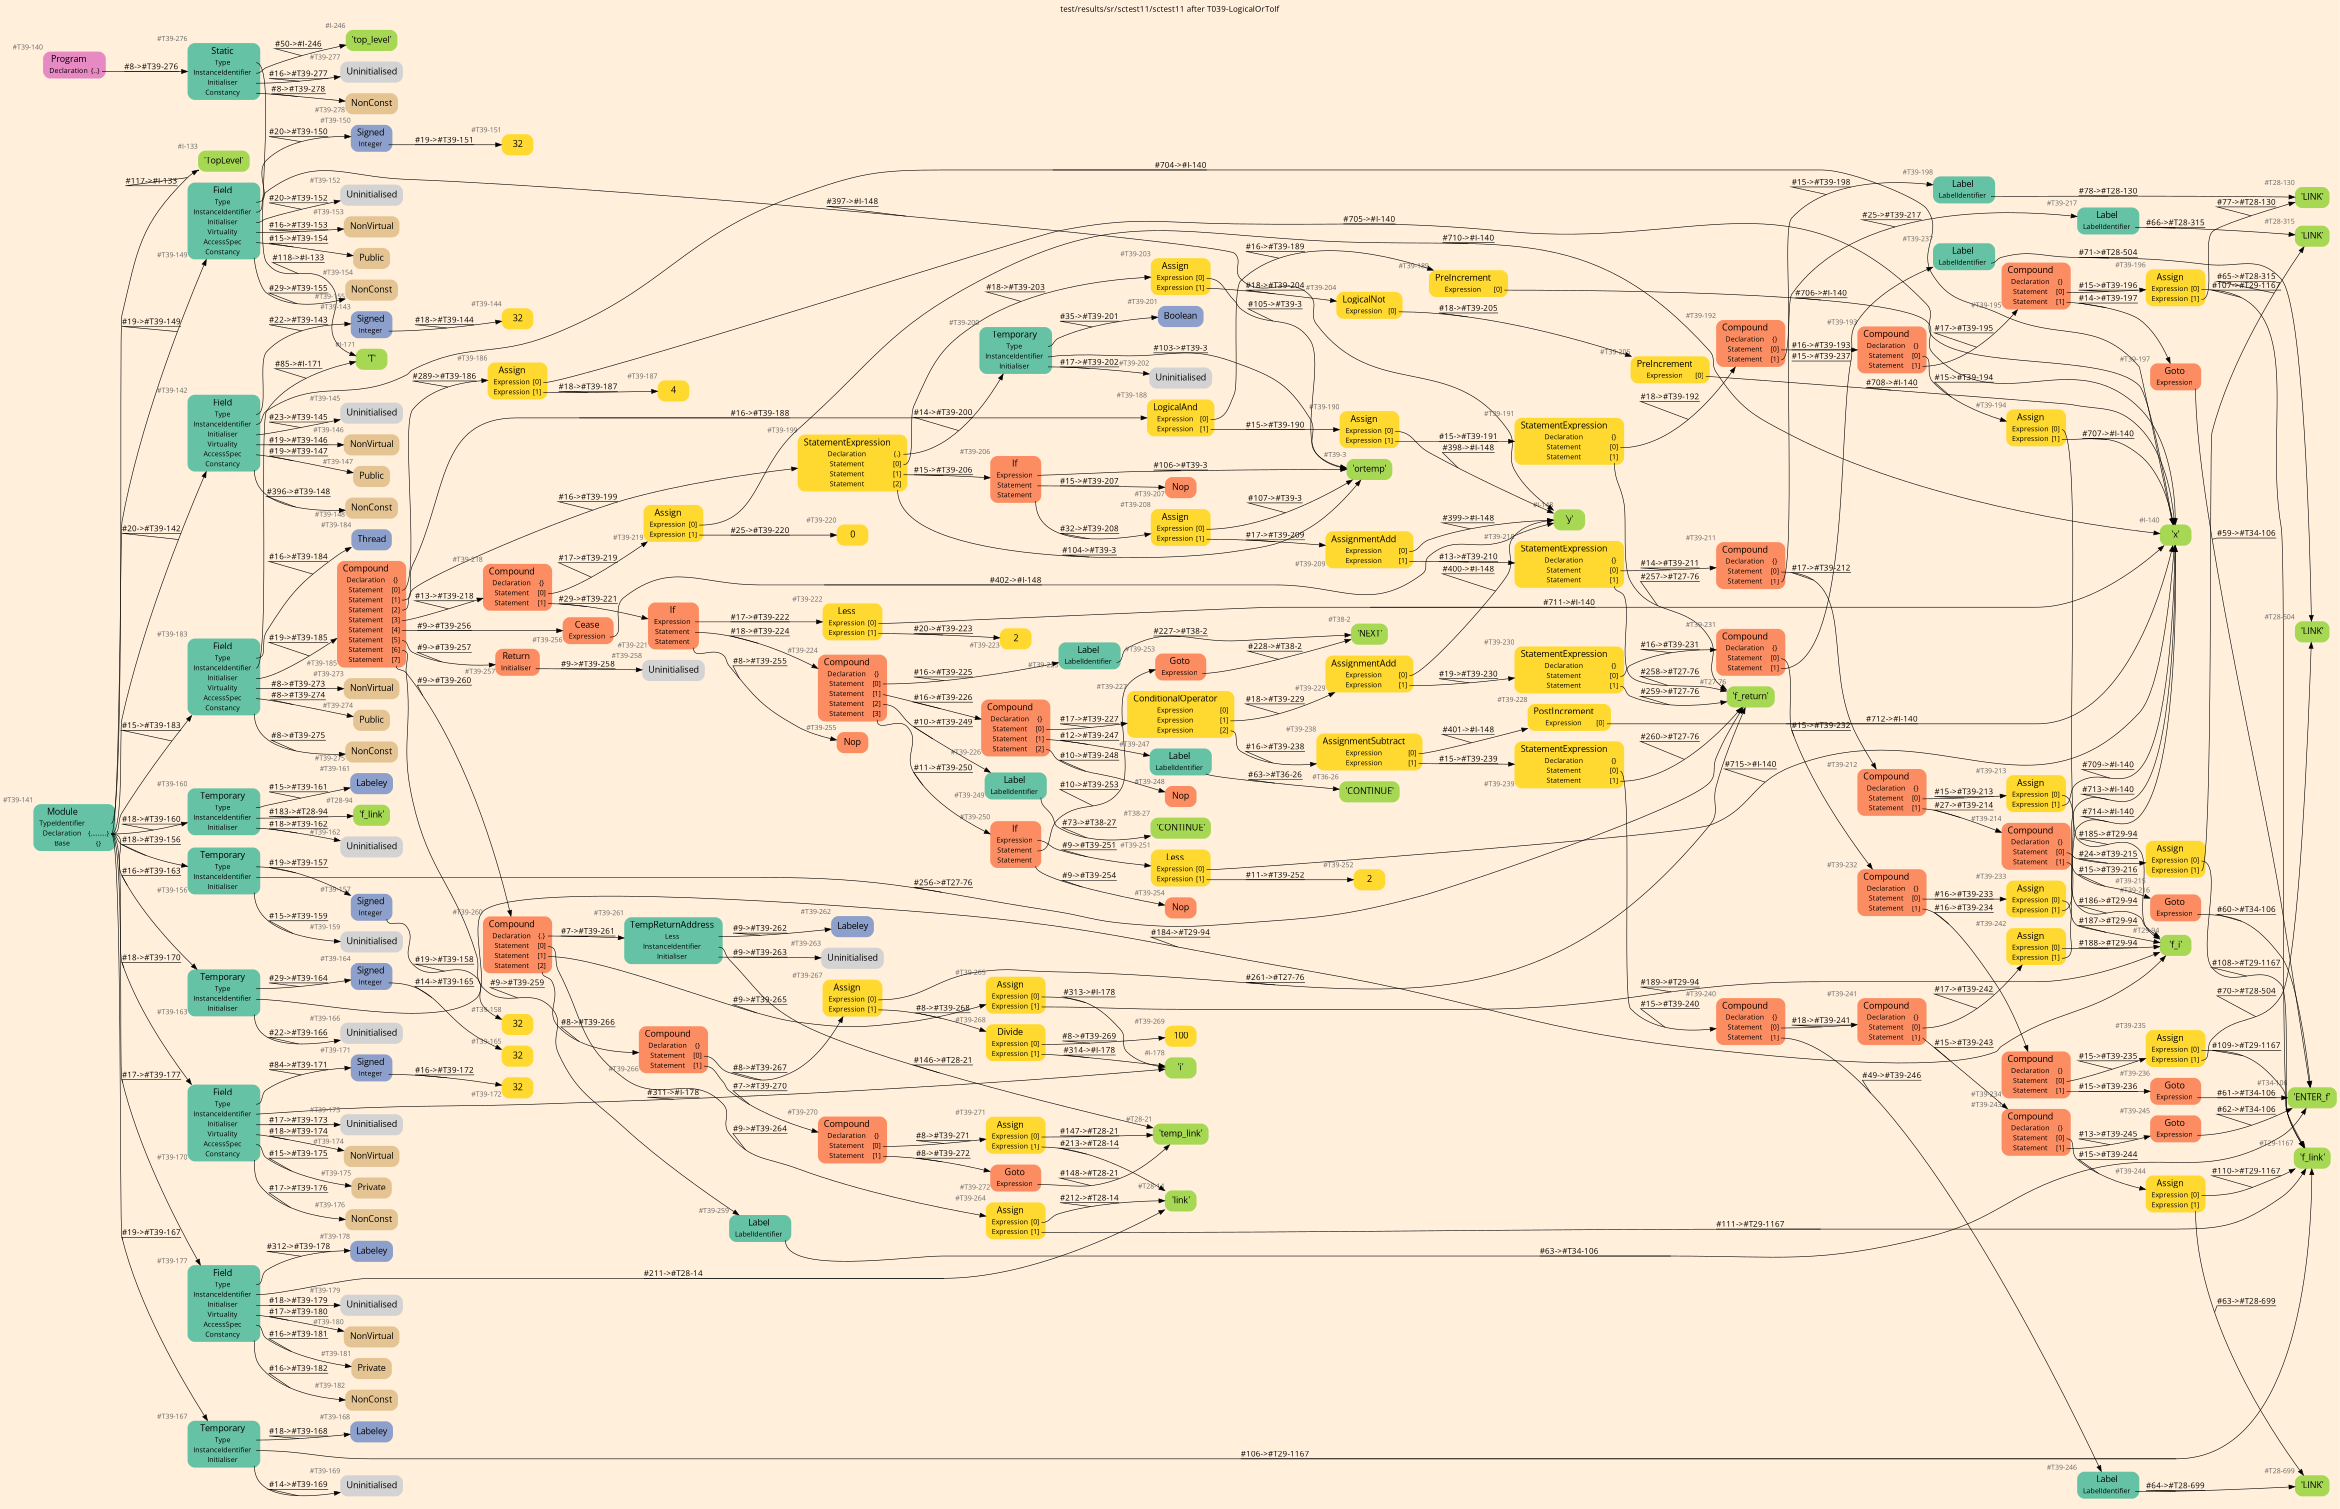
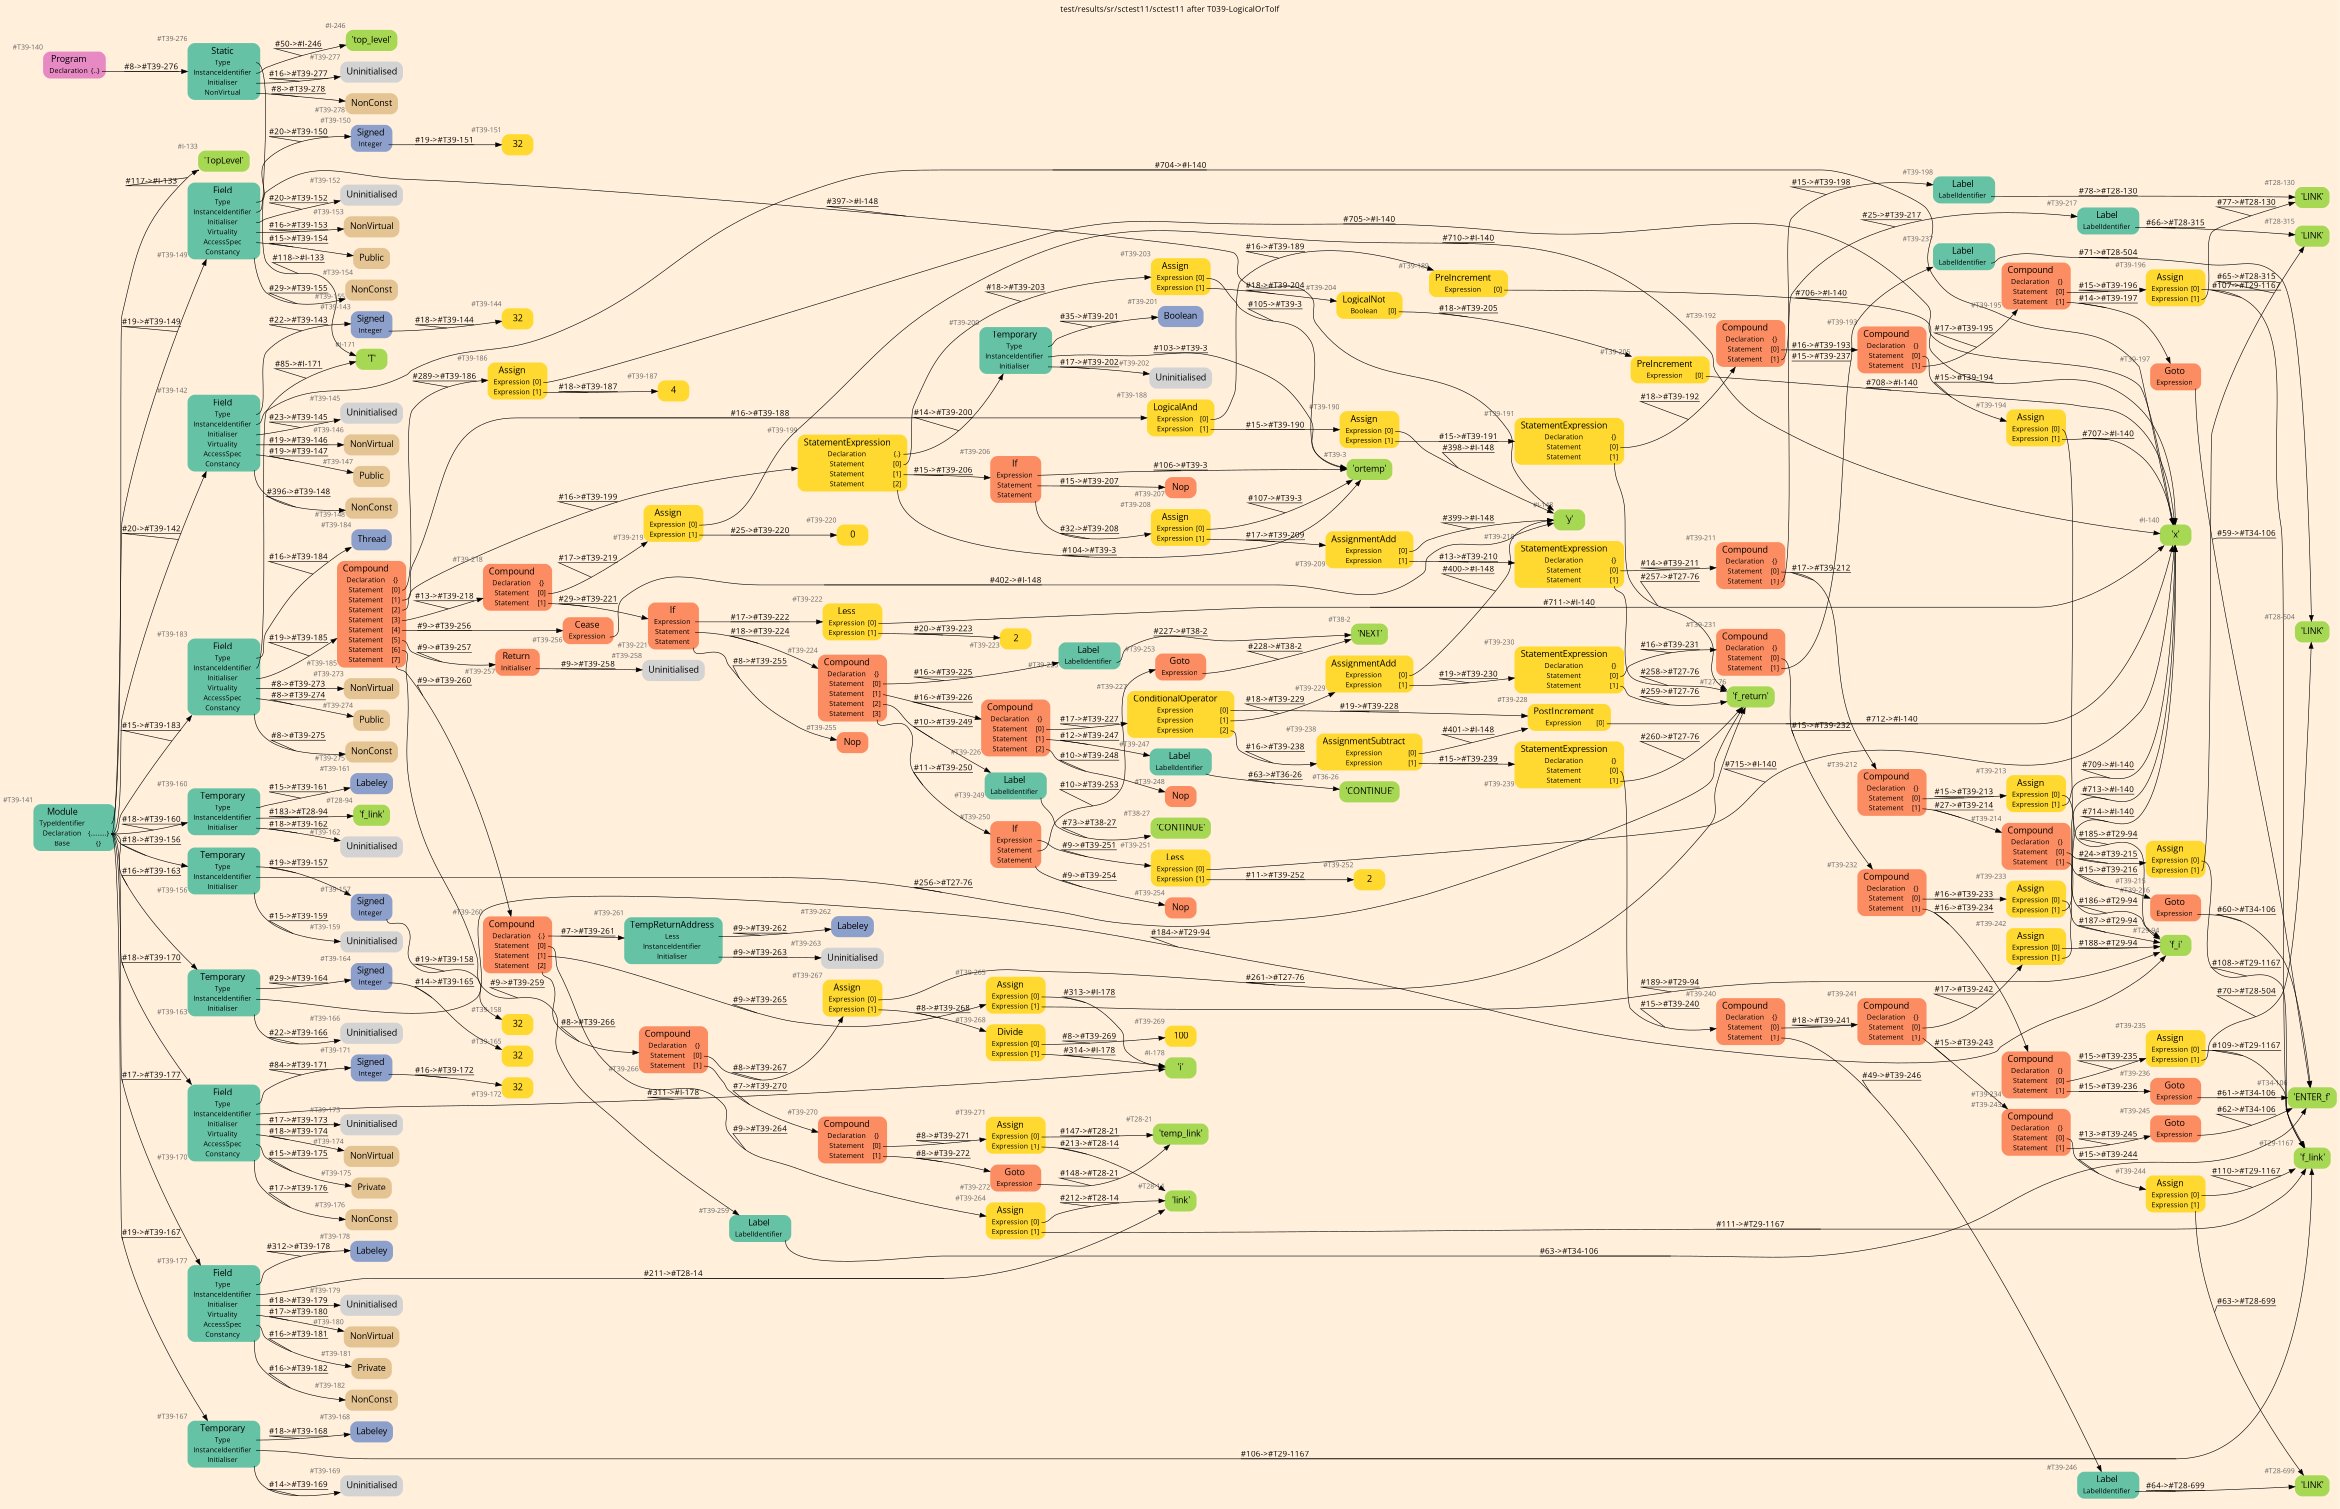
node "Static": text "Constancy" -> "NonVirtual"
node "LogicalNot": text "Expression" -> "Boolean"
edge "ConditionalOperator" -> "PostIncrement": added, label "#19->#T39-228"
edge "TempReturnAddress" -> "'temp_link'": removed, label "#146->#T28-21"
